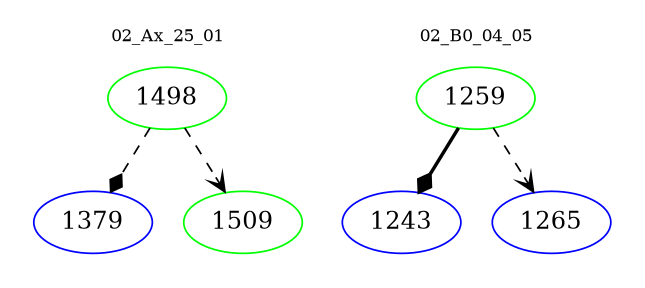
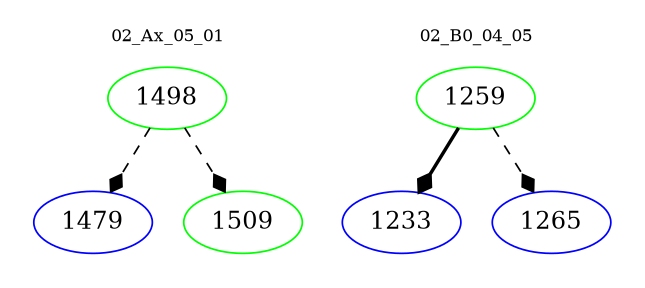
cluster "02_Ax_25_01": label "02_Ax_25_01" -> "02_Ax_05_01"
edge "1498" -> "1509": arrowhead vee -> diamond
edge "1259" -> "1265": arrowhead vee -> diamond
node "1379": label "1379" -> "1479"
node "1243": label "1243" -> "1233"
